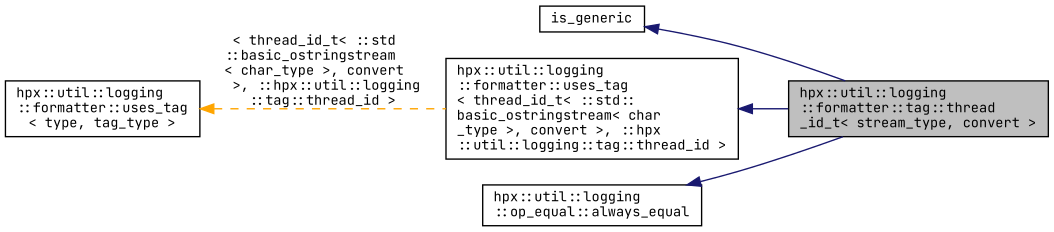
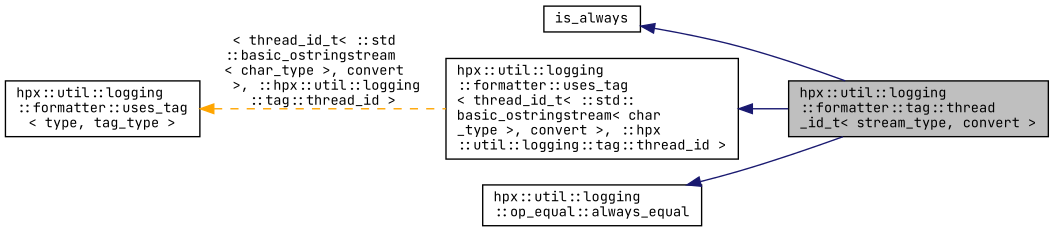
node "is_generic": label "is_generic" -> "is_always"
